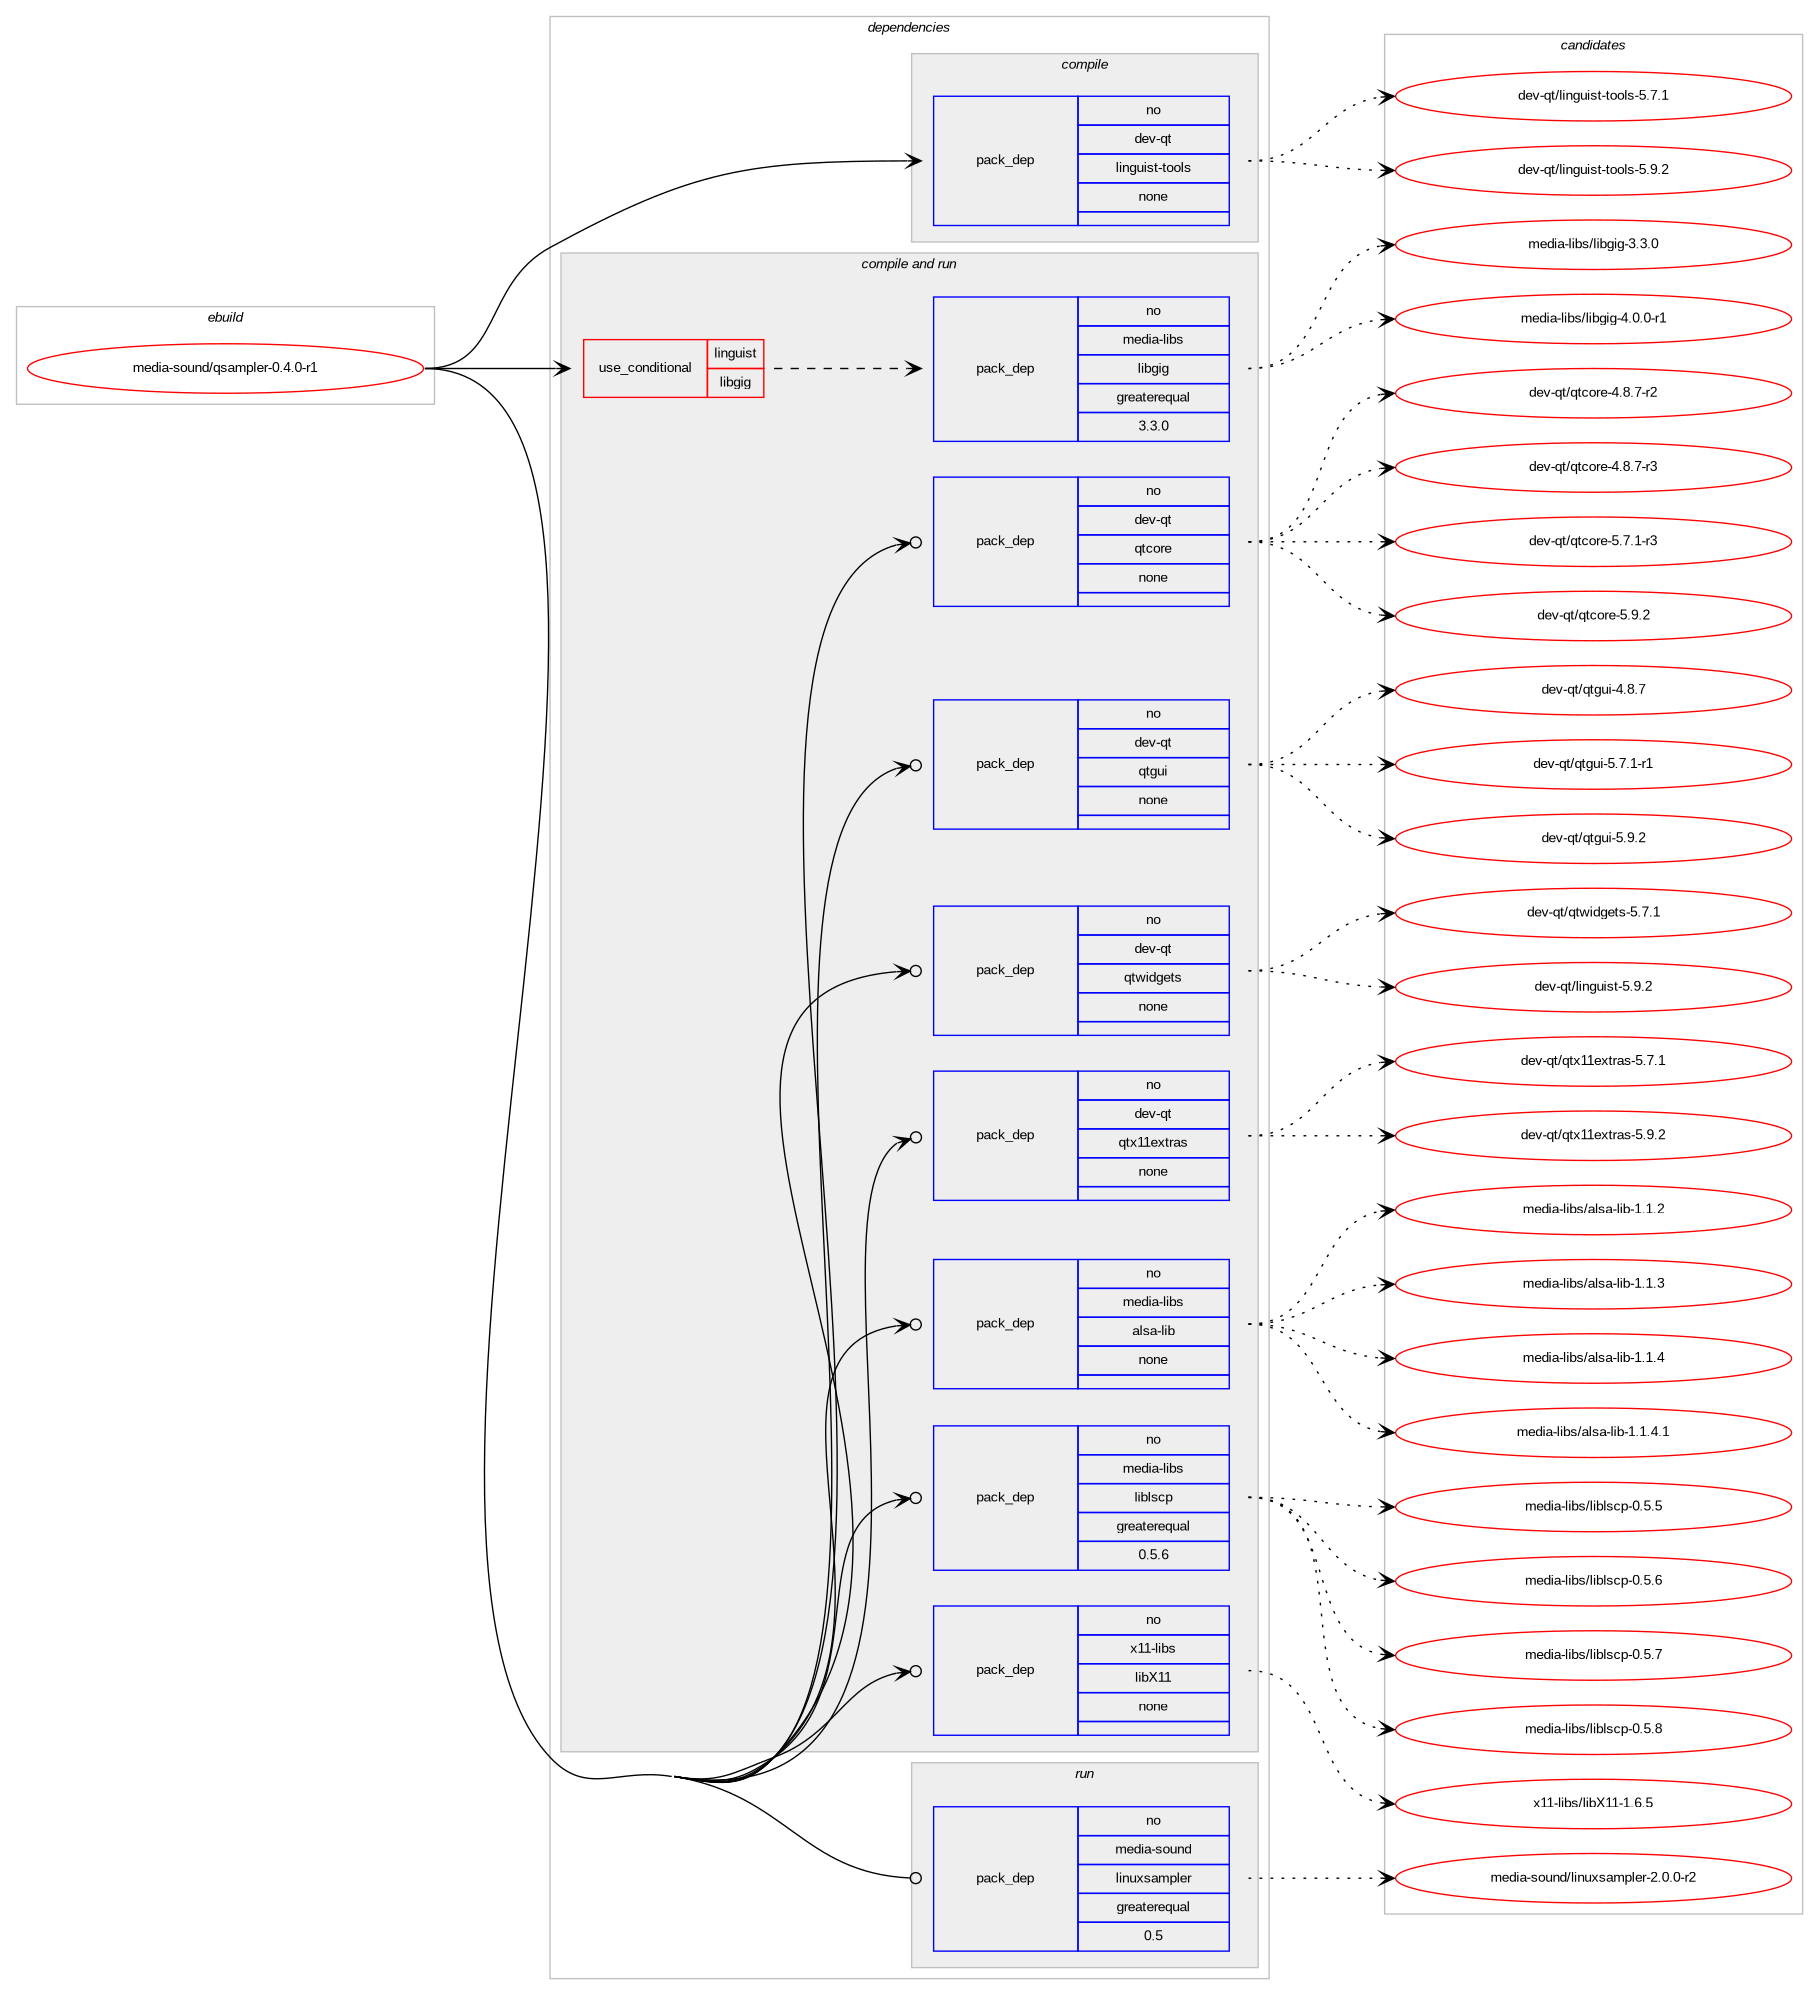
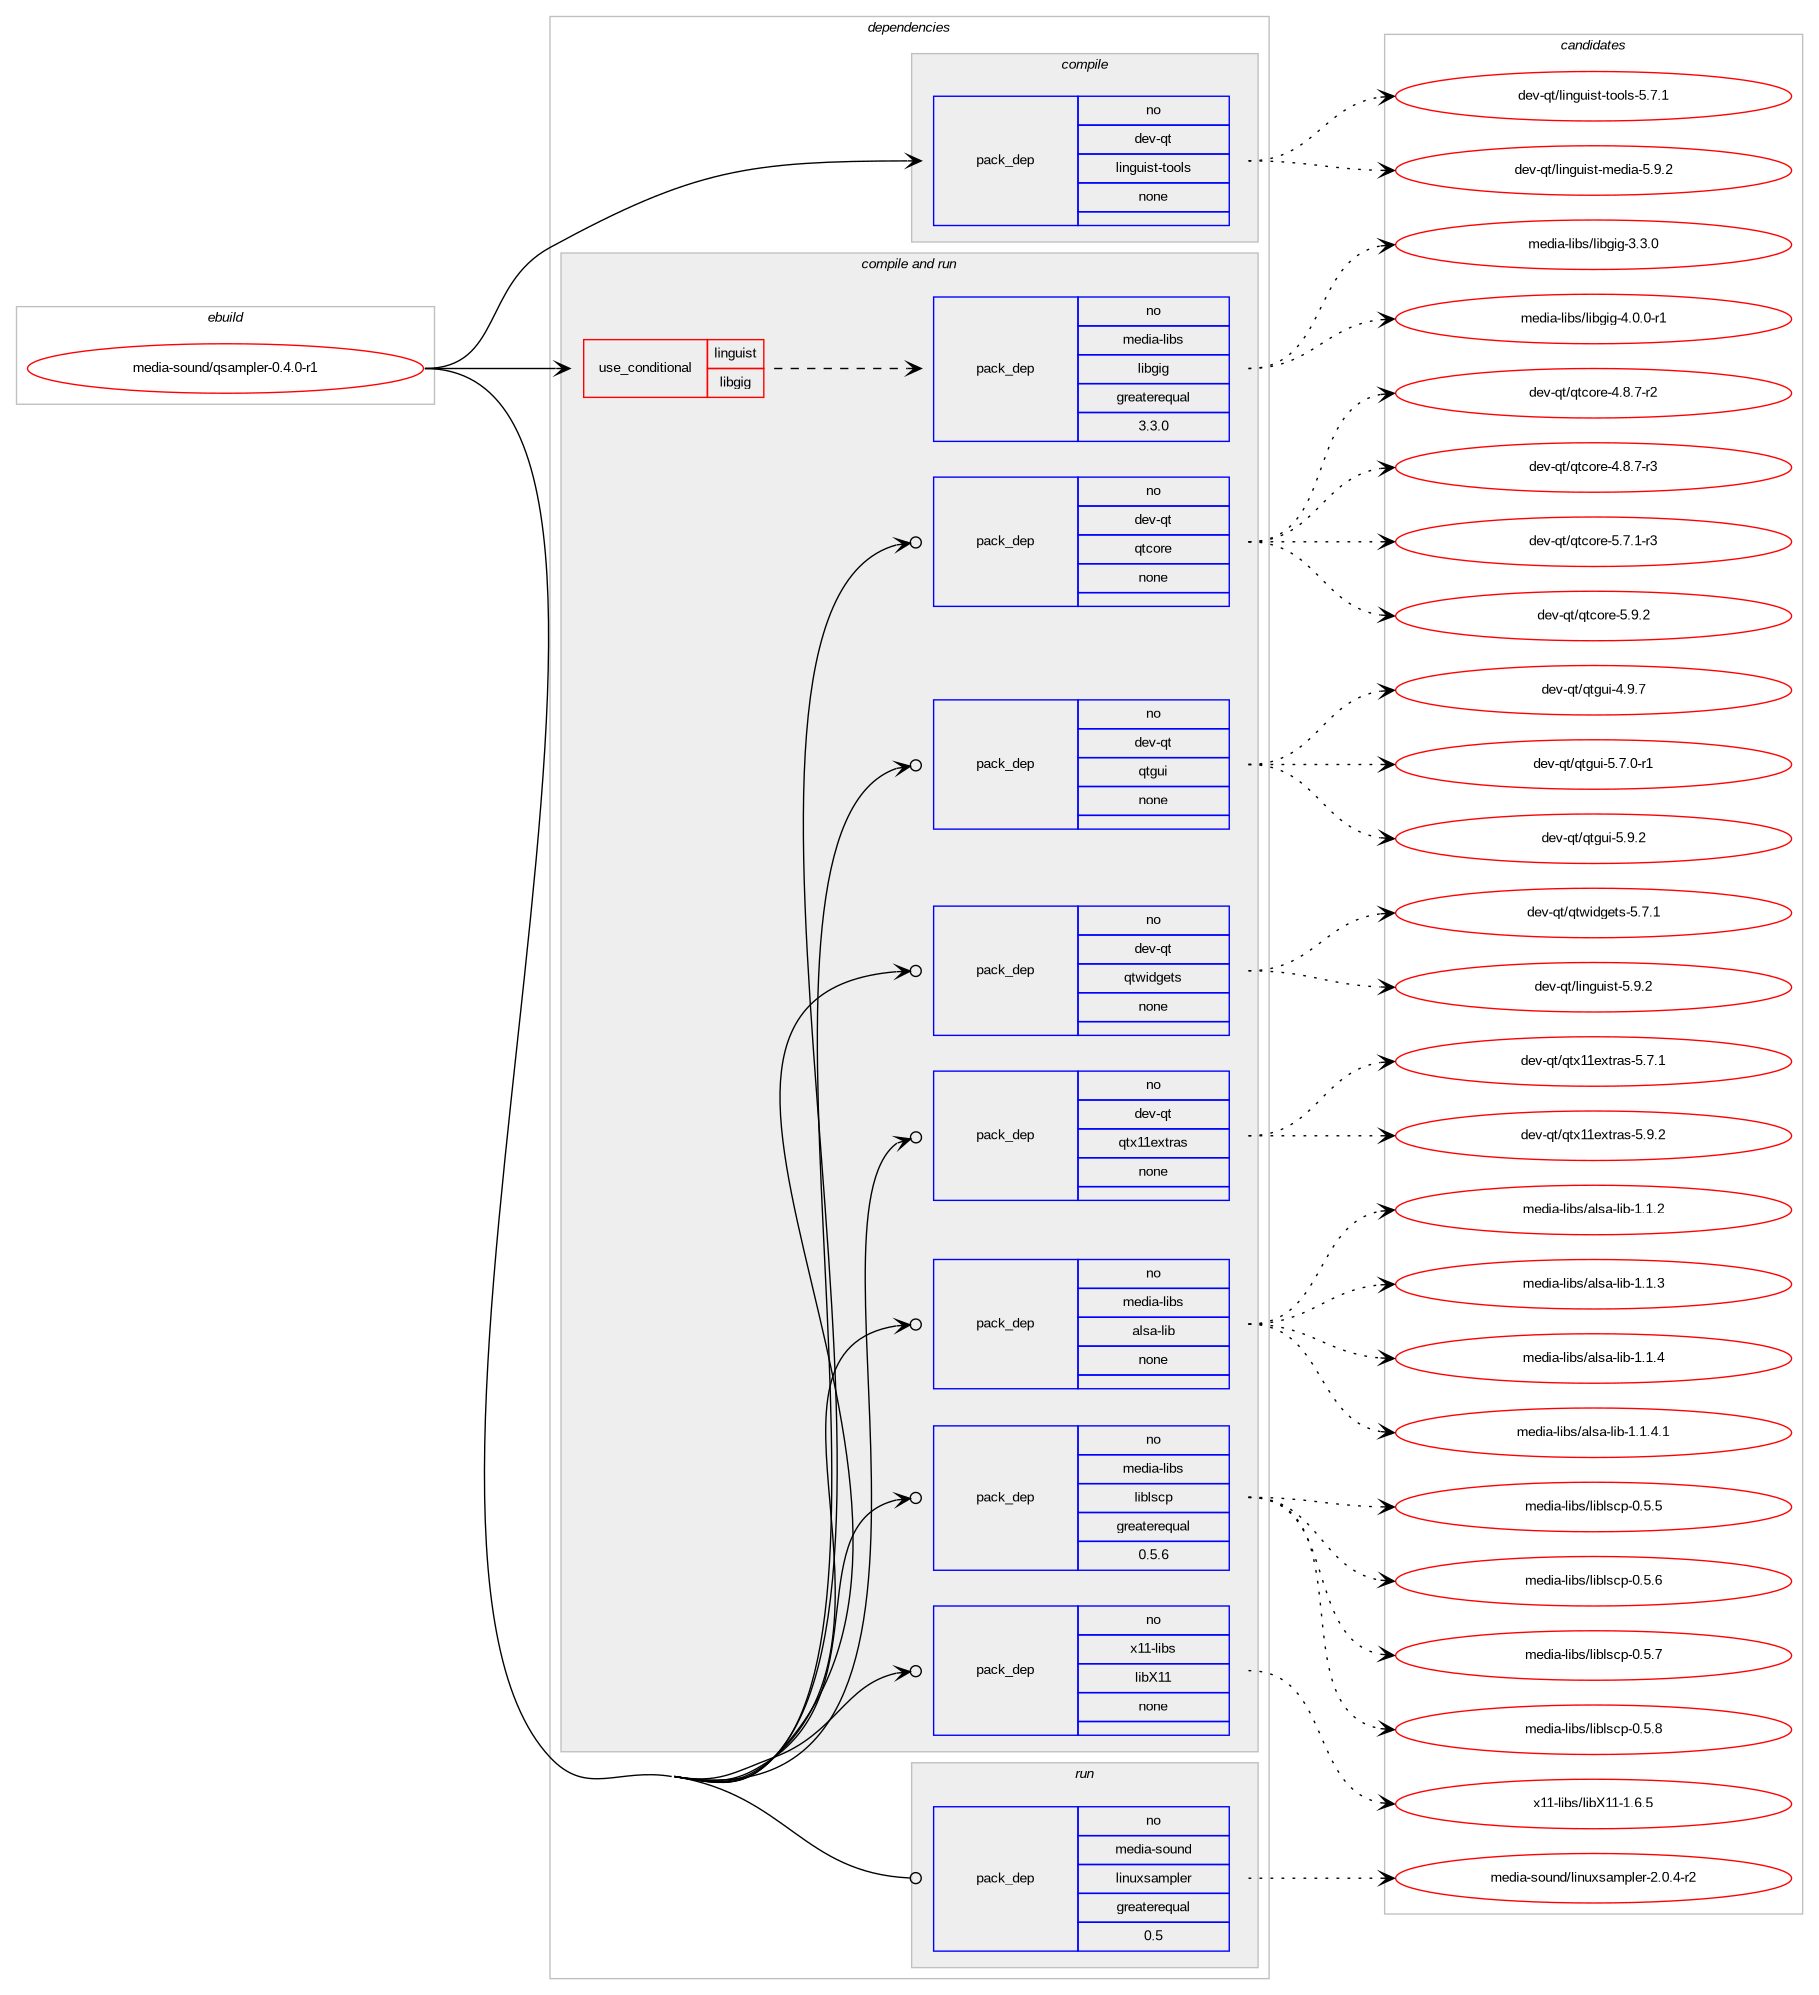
node "dev-qt/linguist-tools-5.9.2": label "dev-qt/linguist-tools-5.9.2" -> "dev-qt/linguist-media-5.9.2"
node "dev-qt/qtgui-4.8.7": label "dev-qt/qtgui-4.8.7" -> "dev-qt/qtgui-4.9.7"
node "dev-qt/qtgui-5.7.1-r1": label "dev-qt/qtgui-5.7.1-r1" -> "dev-qt/qtgui-5.7.0-r1"
node "media-sound/linuxsampler-2.0.0-r2": label "media-sound/linuxsampler-2.0.0-r2" -> "media-sound/linuxsampler-2.0.4-r2"
